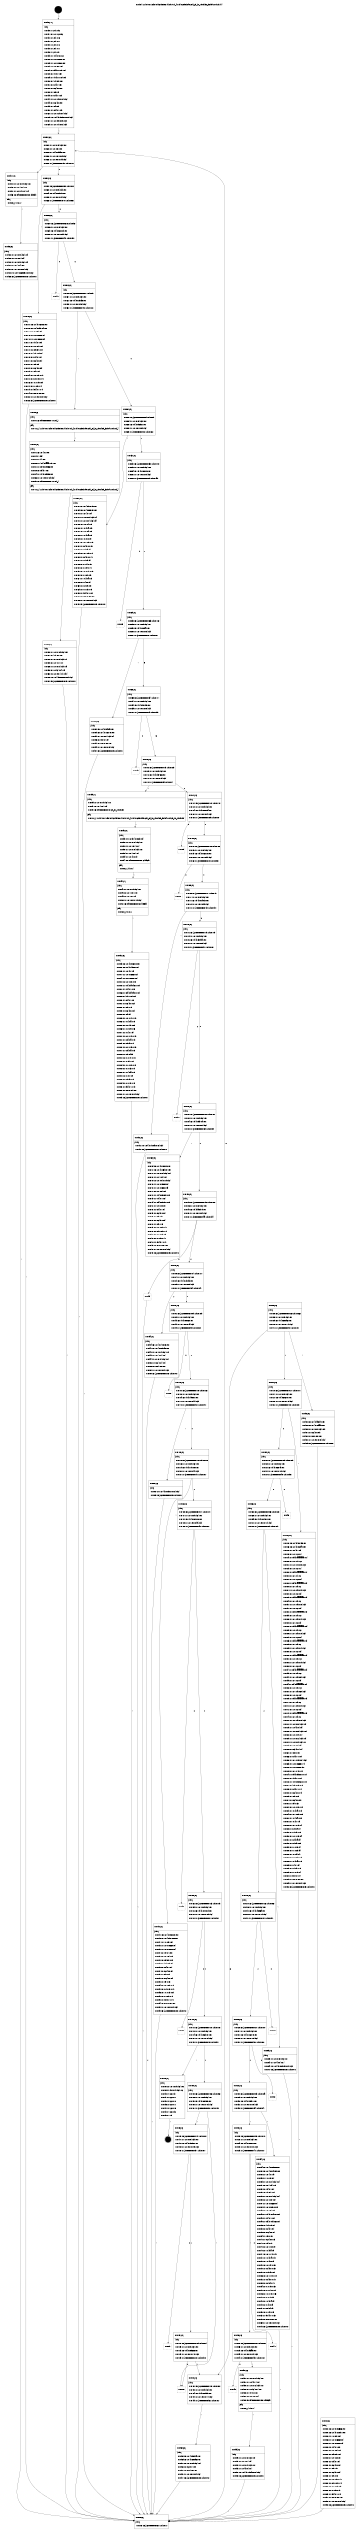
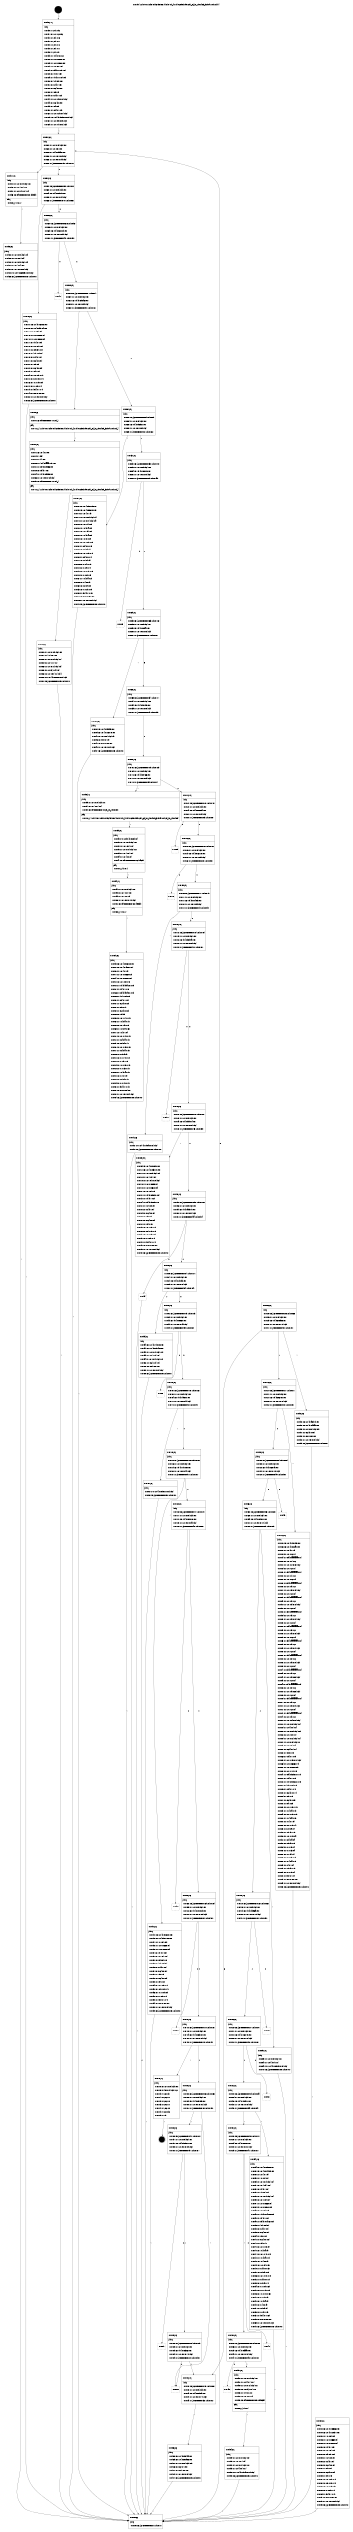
node "0x4021db": removed
